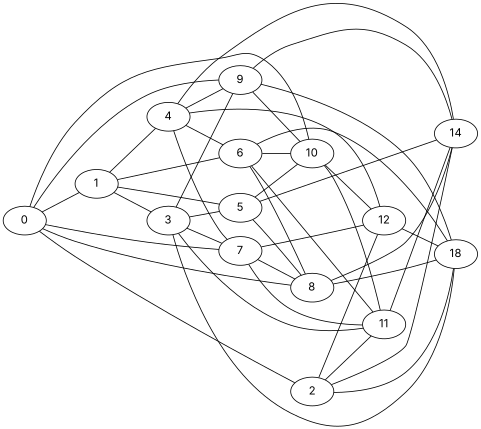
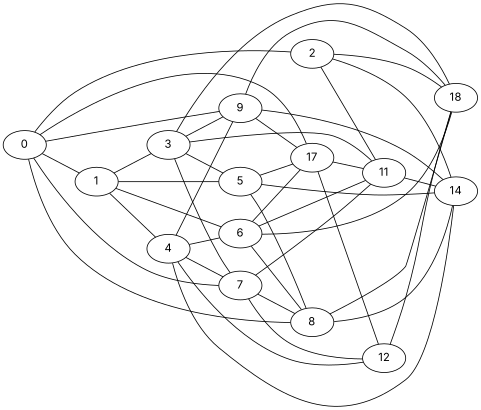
node "10": label "10" -> "17"
edge "12" -- "2": removed
